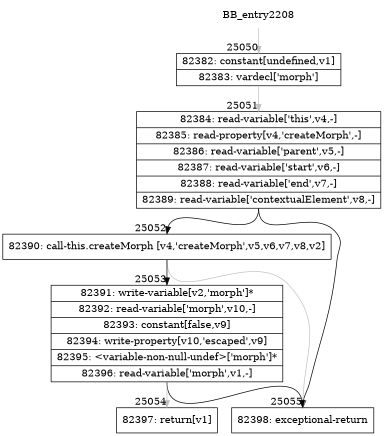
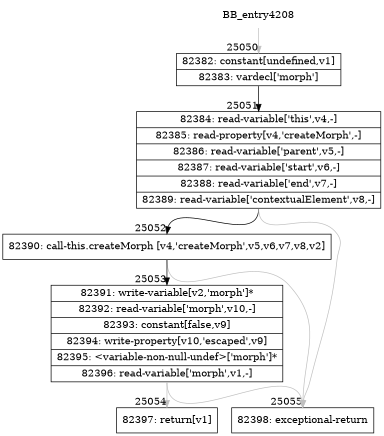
node "BB_entry2208": label "BB_entry2208" -> "BB_entry4208"
edge "82382: constant[undefined,v1]" -> "82384: read-variable['this',v4,-]": color gray -> black
edge "82384: read-variable['this',v4,-]" -> "82398: exceptional-return": color black -> gray
edge "82391: write-variable[v2,'morph']*" -> "82398: exceptional-return": color black -> gray
